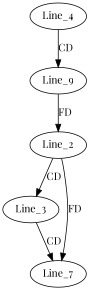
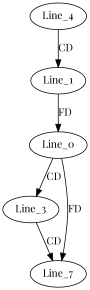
node "Line_9": label "Line_9" -> "Line_1"
node "Line_2": label "Line_2" -> "Line_0"
